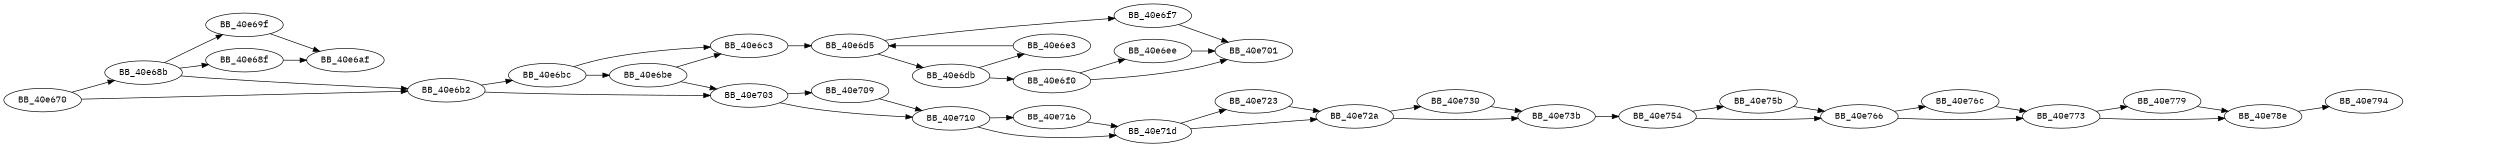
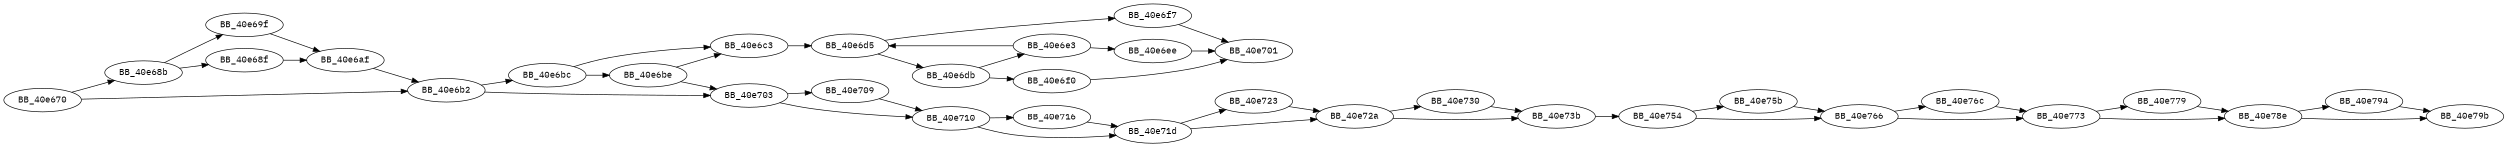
edge "BB_40e6f0" -> "BB_40e6ee": now "BB_40e6e3" -> "BB_40e6ee"
edge "BB_40e68b" -> "BB_40e6b2": now "BB_40e6af" -> "BB_40e6b2"
node "BB_40e79b": added
